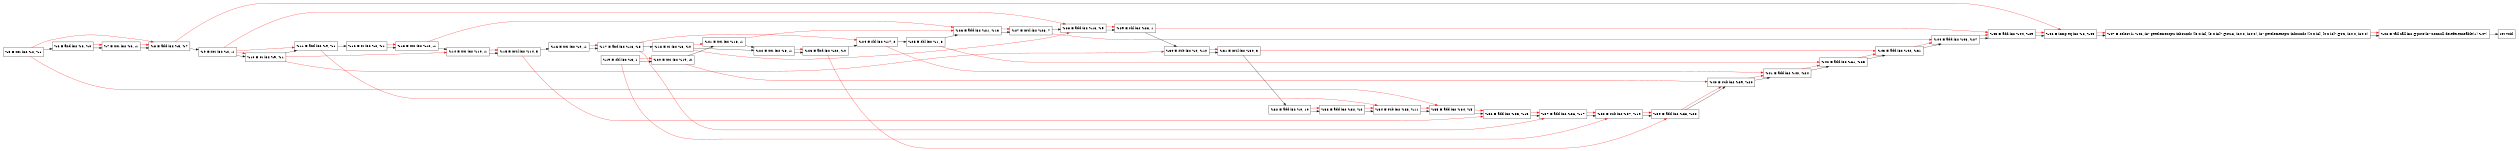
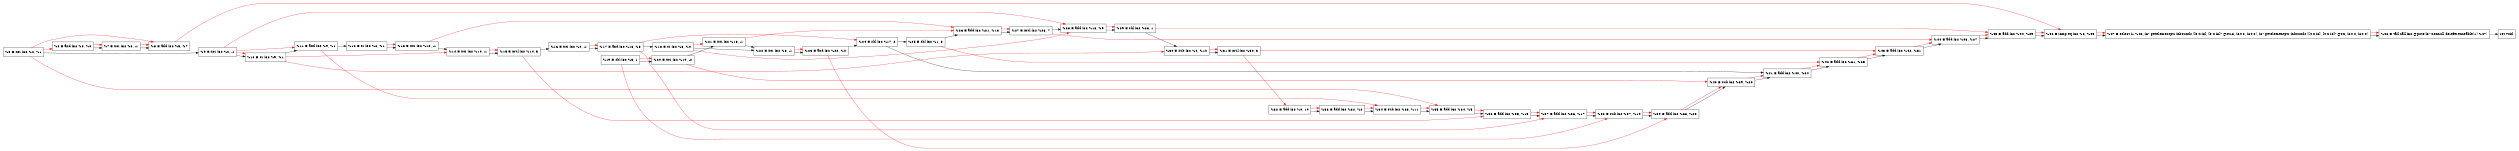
edge "%5 = xor i32 %2, %1" -> "%6 = and i32 %3, %0": color black -> red
edge "%8 = add i32 %5, %7" -> "%9 = xor i32 %2, -1": now "%5 = xor i32 %2, %1" -> "%9 = xor i32 %2, -1"
edge "%24 = shl i32 %17, 2" -> "%41 = add i32 %40, %24": color red -> black
edge "%31 = mul i32 %30, 3" -> "%32 = add i32 %0, 10": color black -> red
